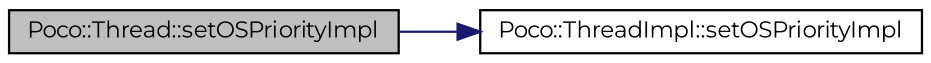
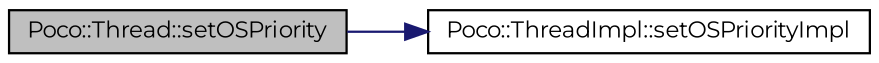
node "Poco::Thread::setOSPriorityImpl": label "Poco::Thread::setOSPriorityImpl" -> "Poco::Thread::setOSPriority"
